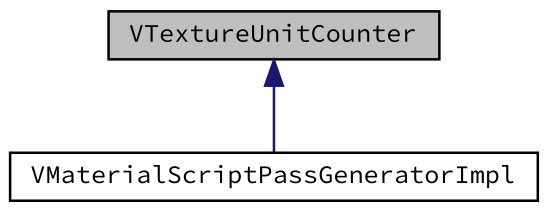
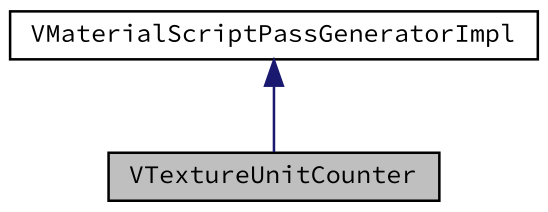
edge "VMaterialScriptPassGeneratorImpl" -> "VTextureUnitCounter": reversed
